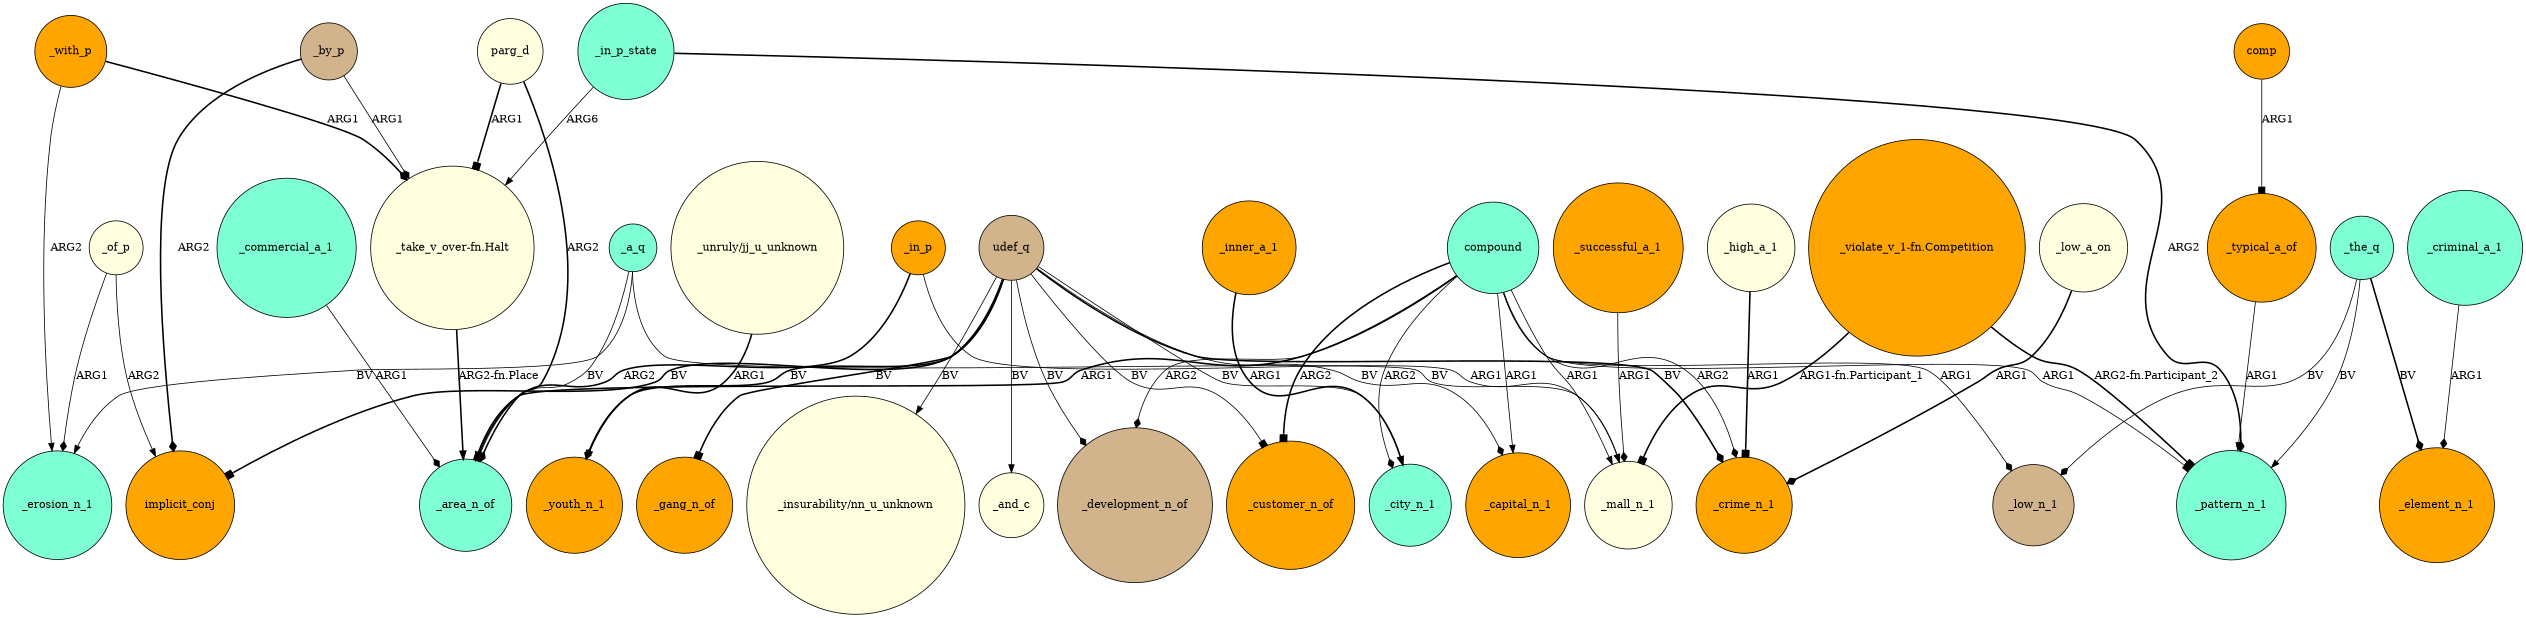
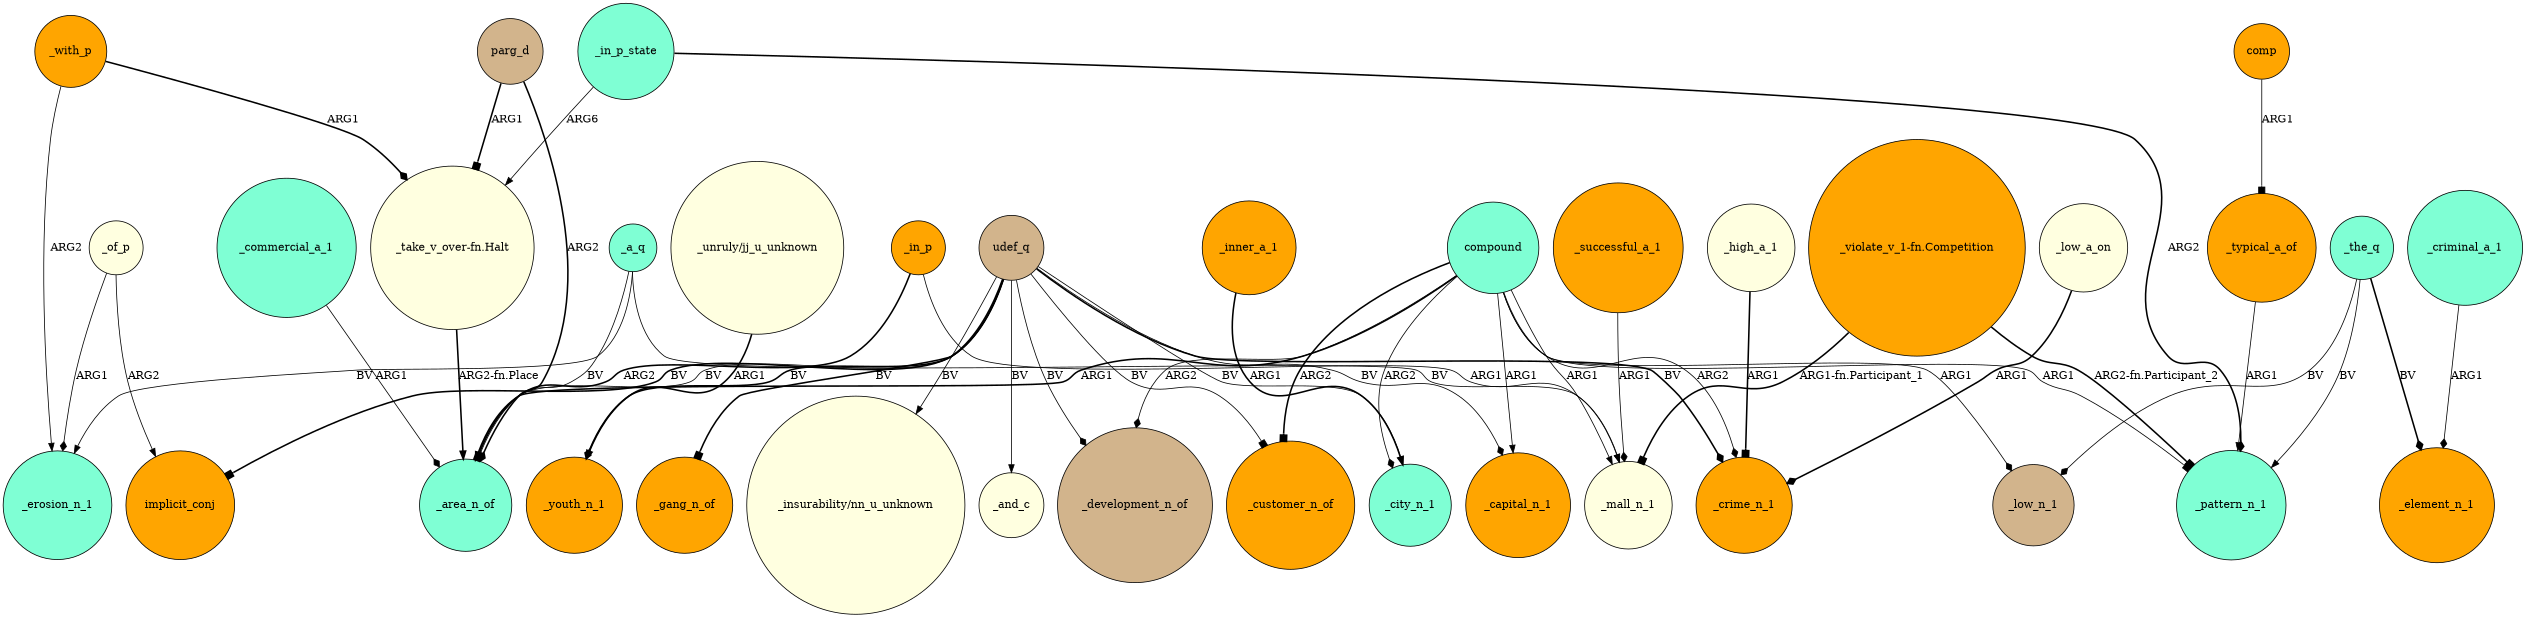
node "_by_p": removed
node "parg_d": fillcolor lightyellow -> tan
edge "udef_q" -> "_area_n_of": added, label "BV"
